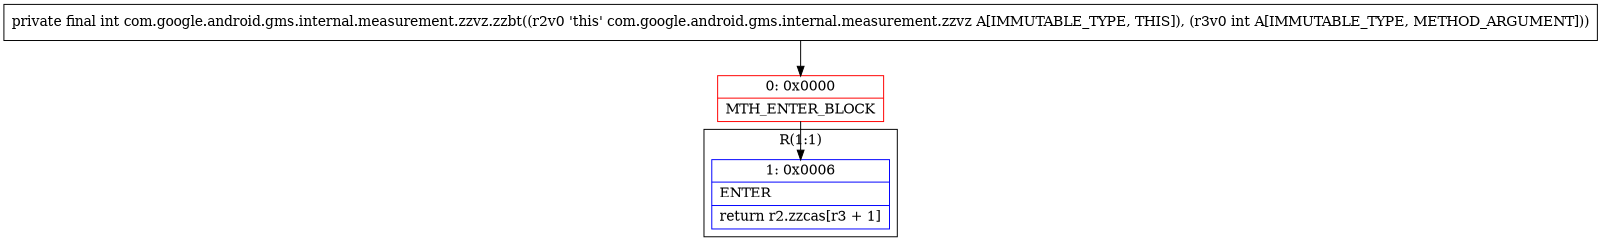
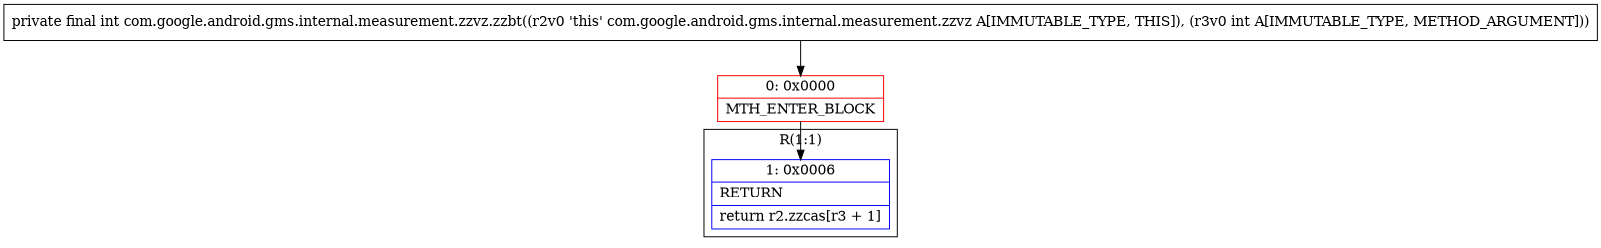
node "1: 0x0006": text "ENTER" -> "RETURN"
